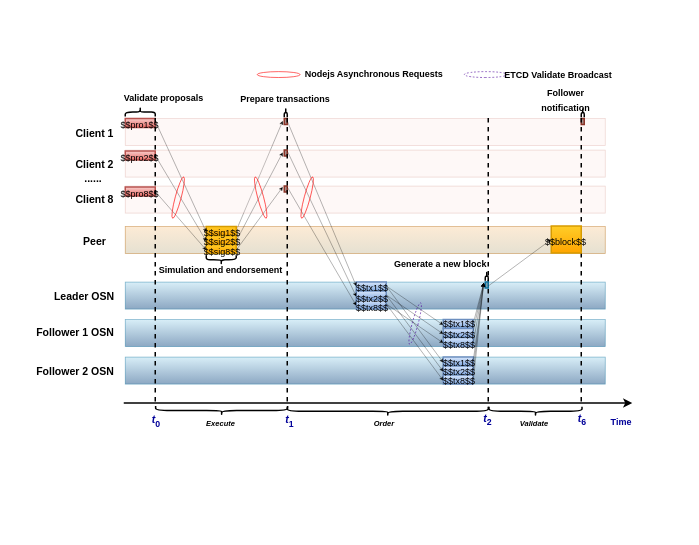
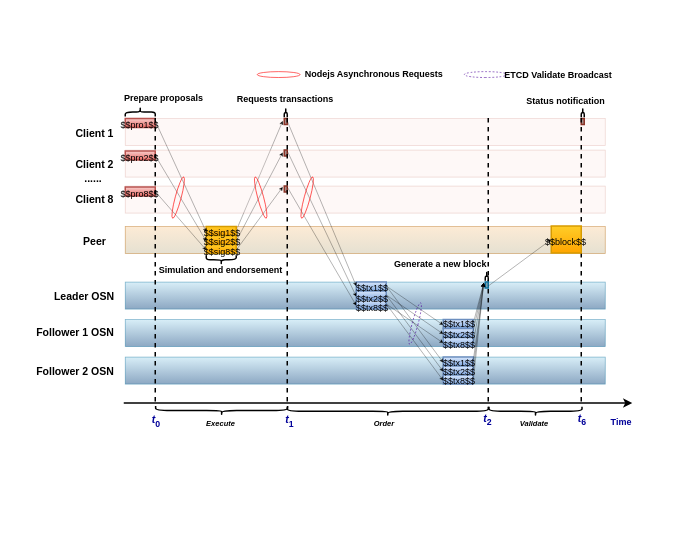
node "Validate proposals": label "Validate proposals" -> "Prepare proposals"
node "Prepare transactions": label "Prepare transactions" -> "Requests transactions"
node "Follower notification": label "Follower notification" -> "Status notification"
